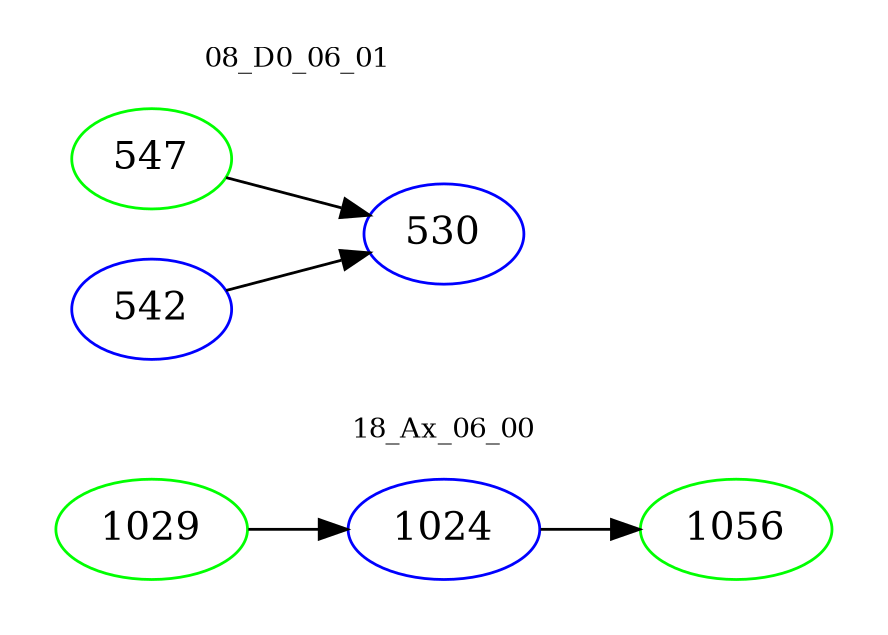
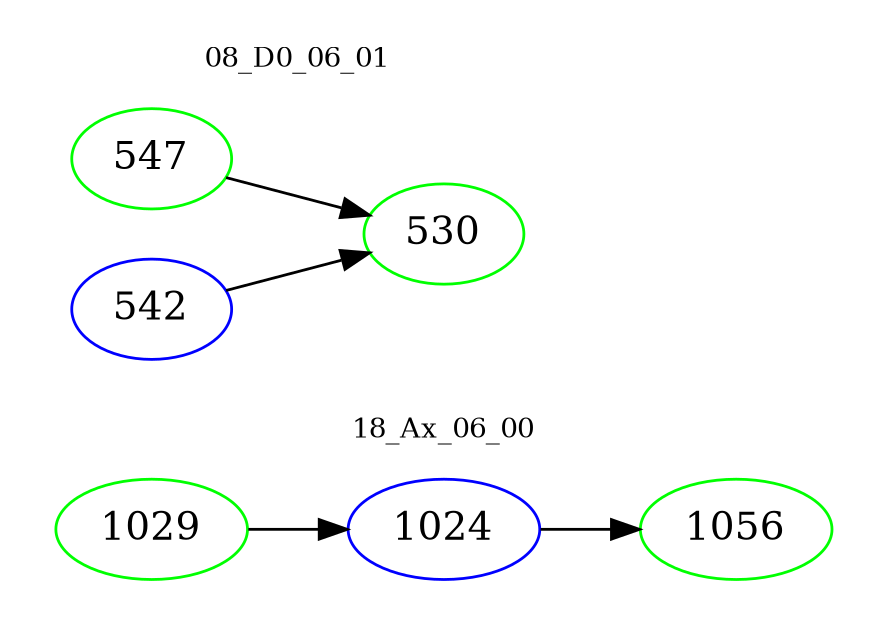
node "530": color blue -> green
